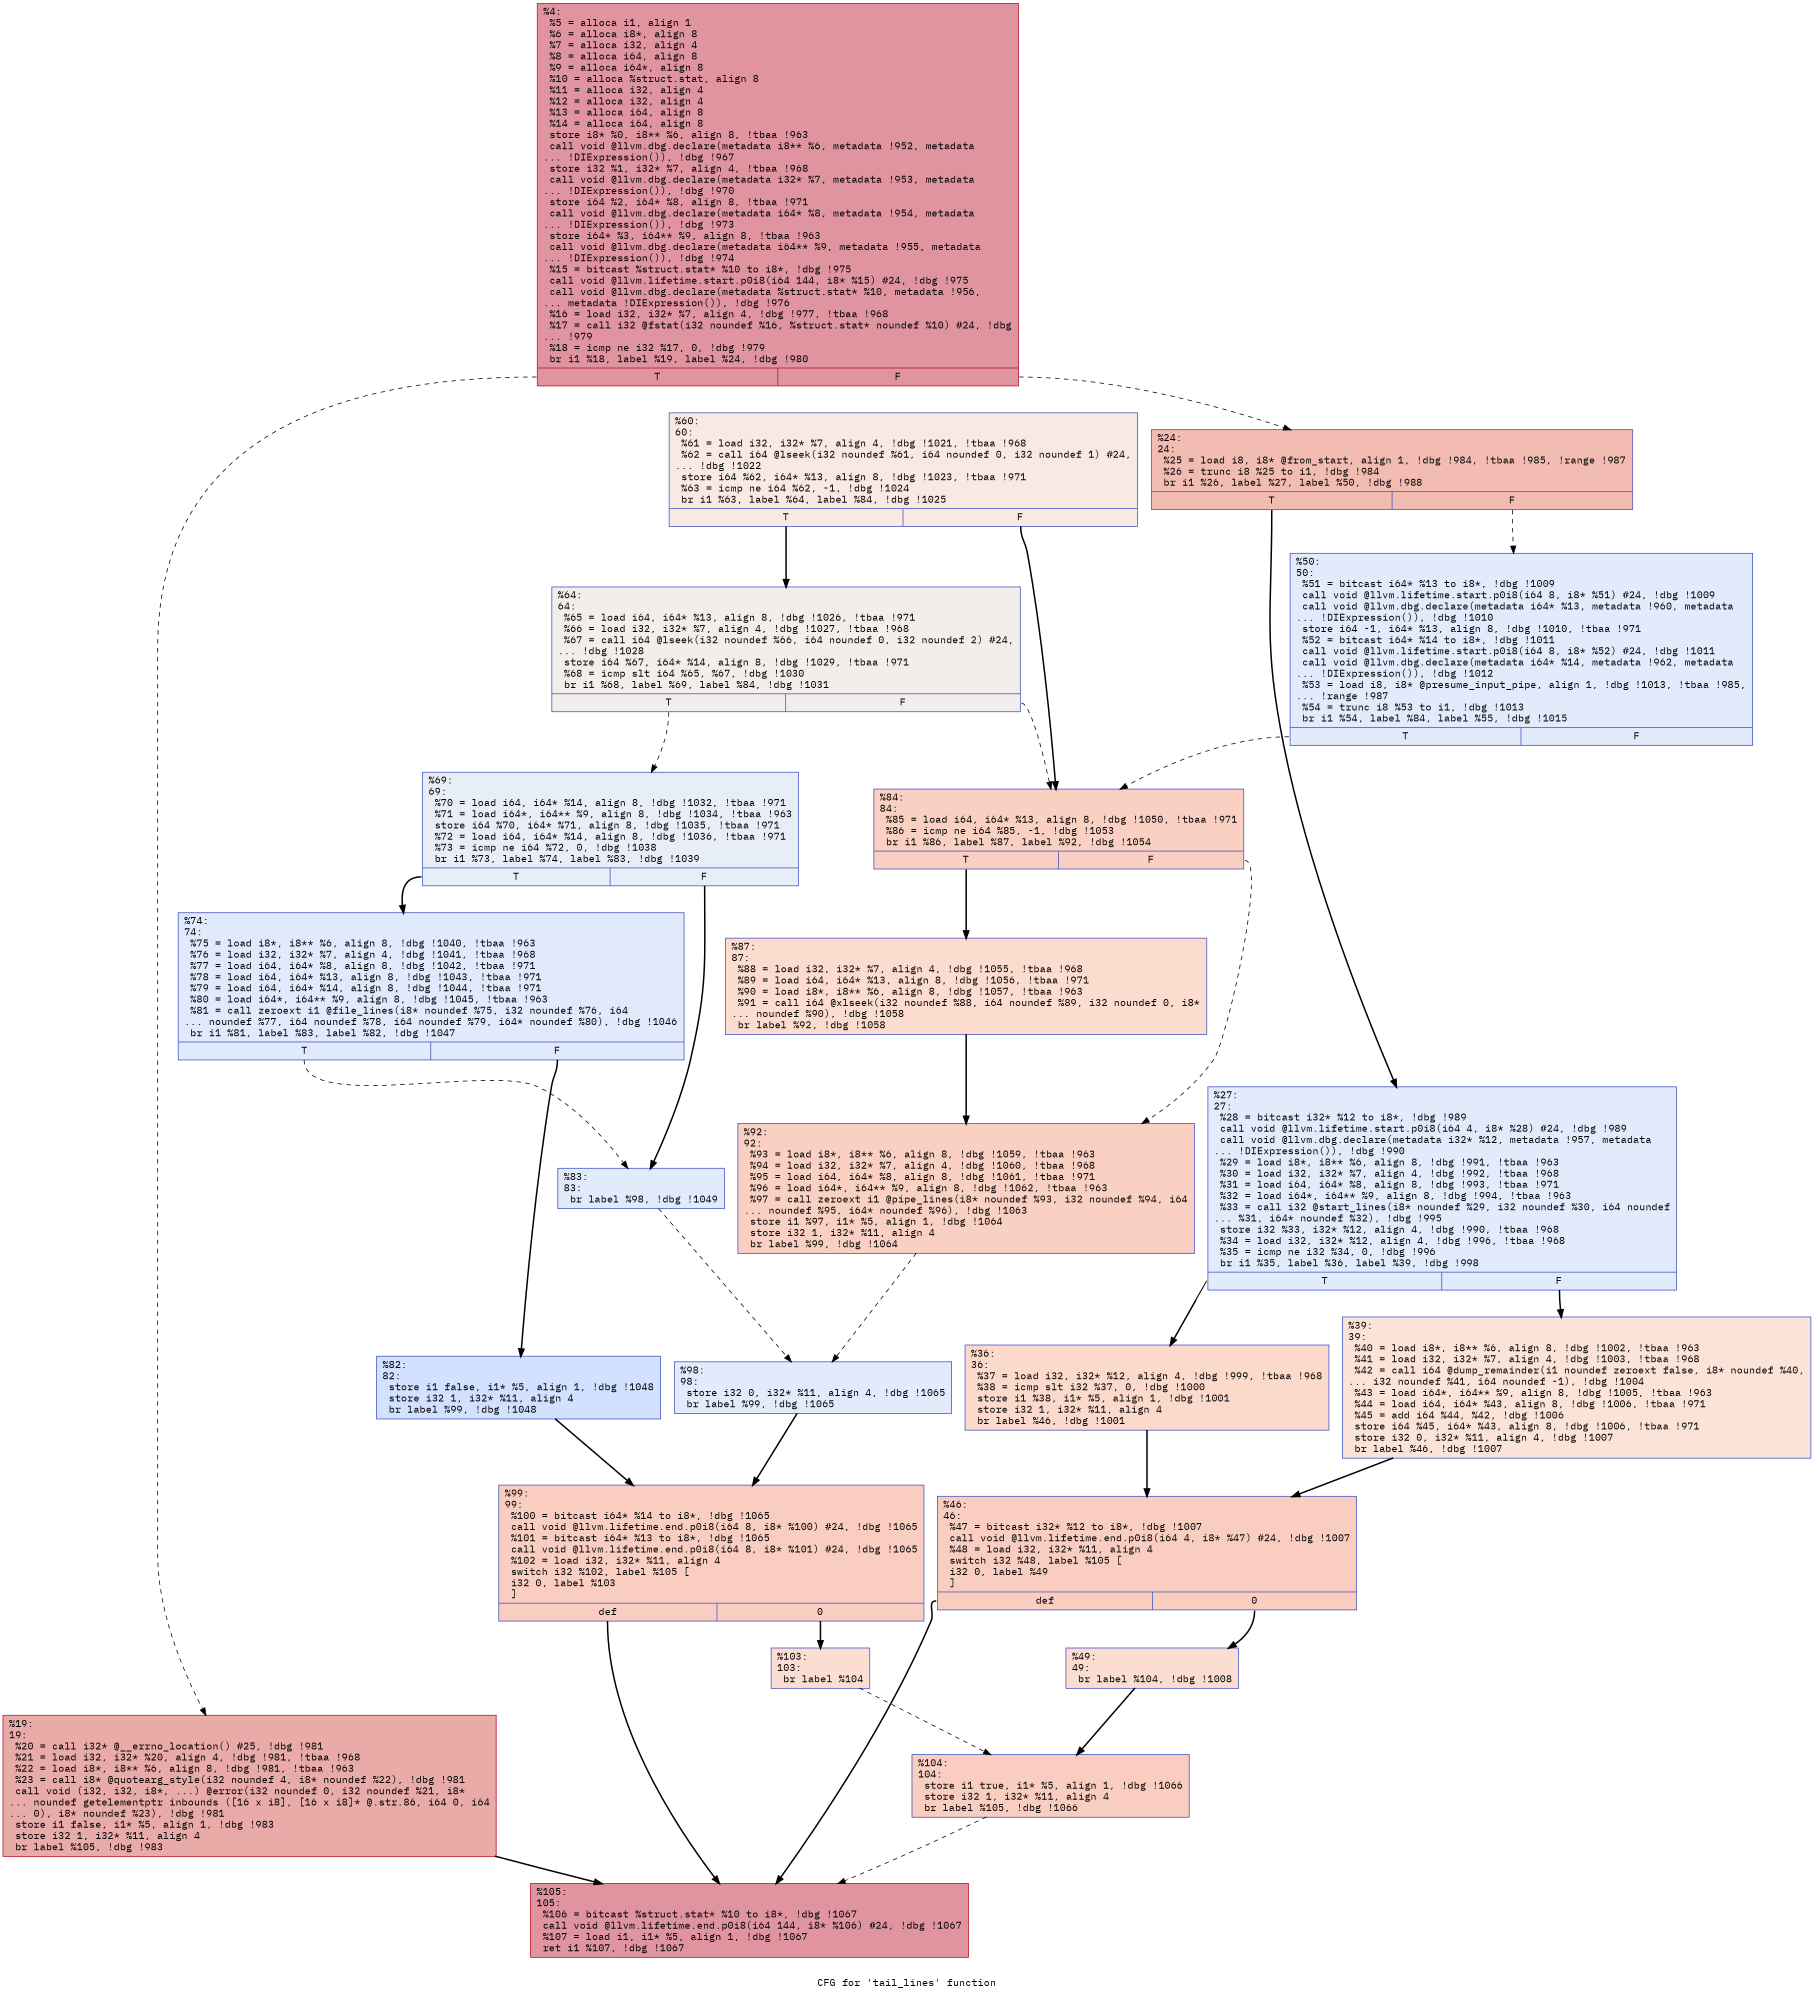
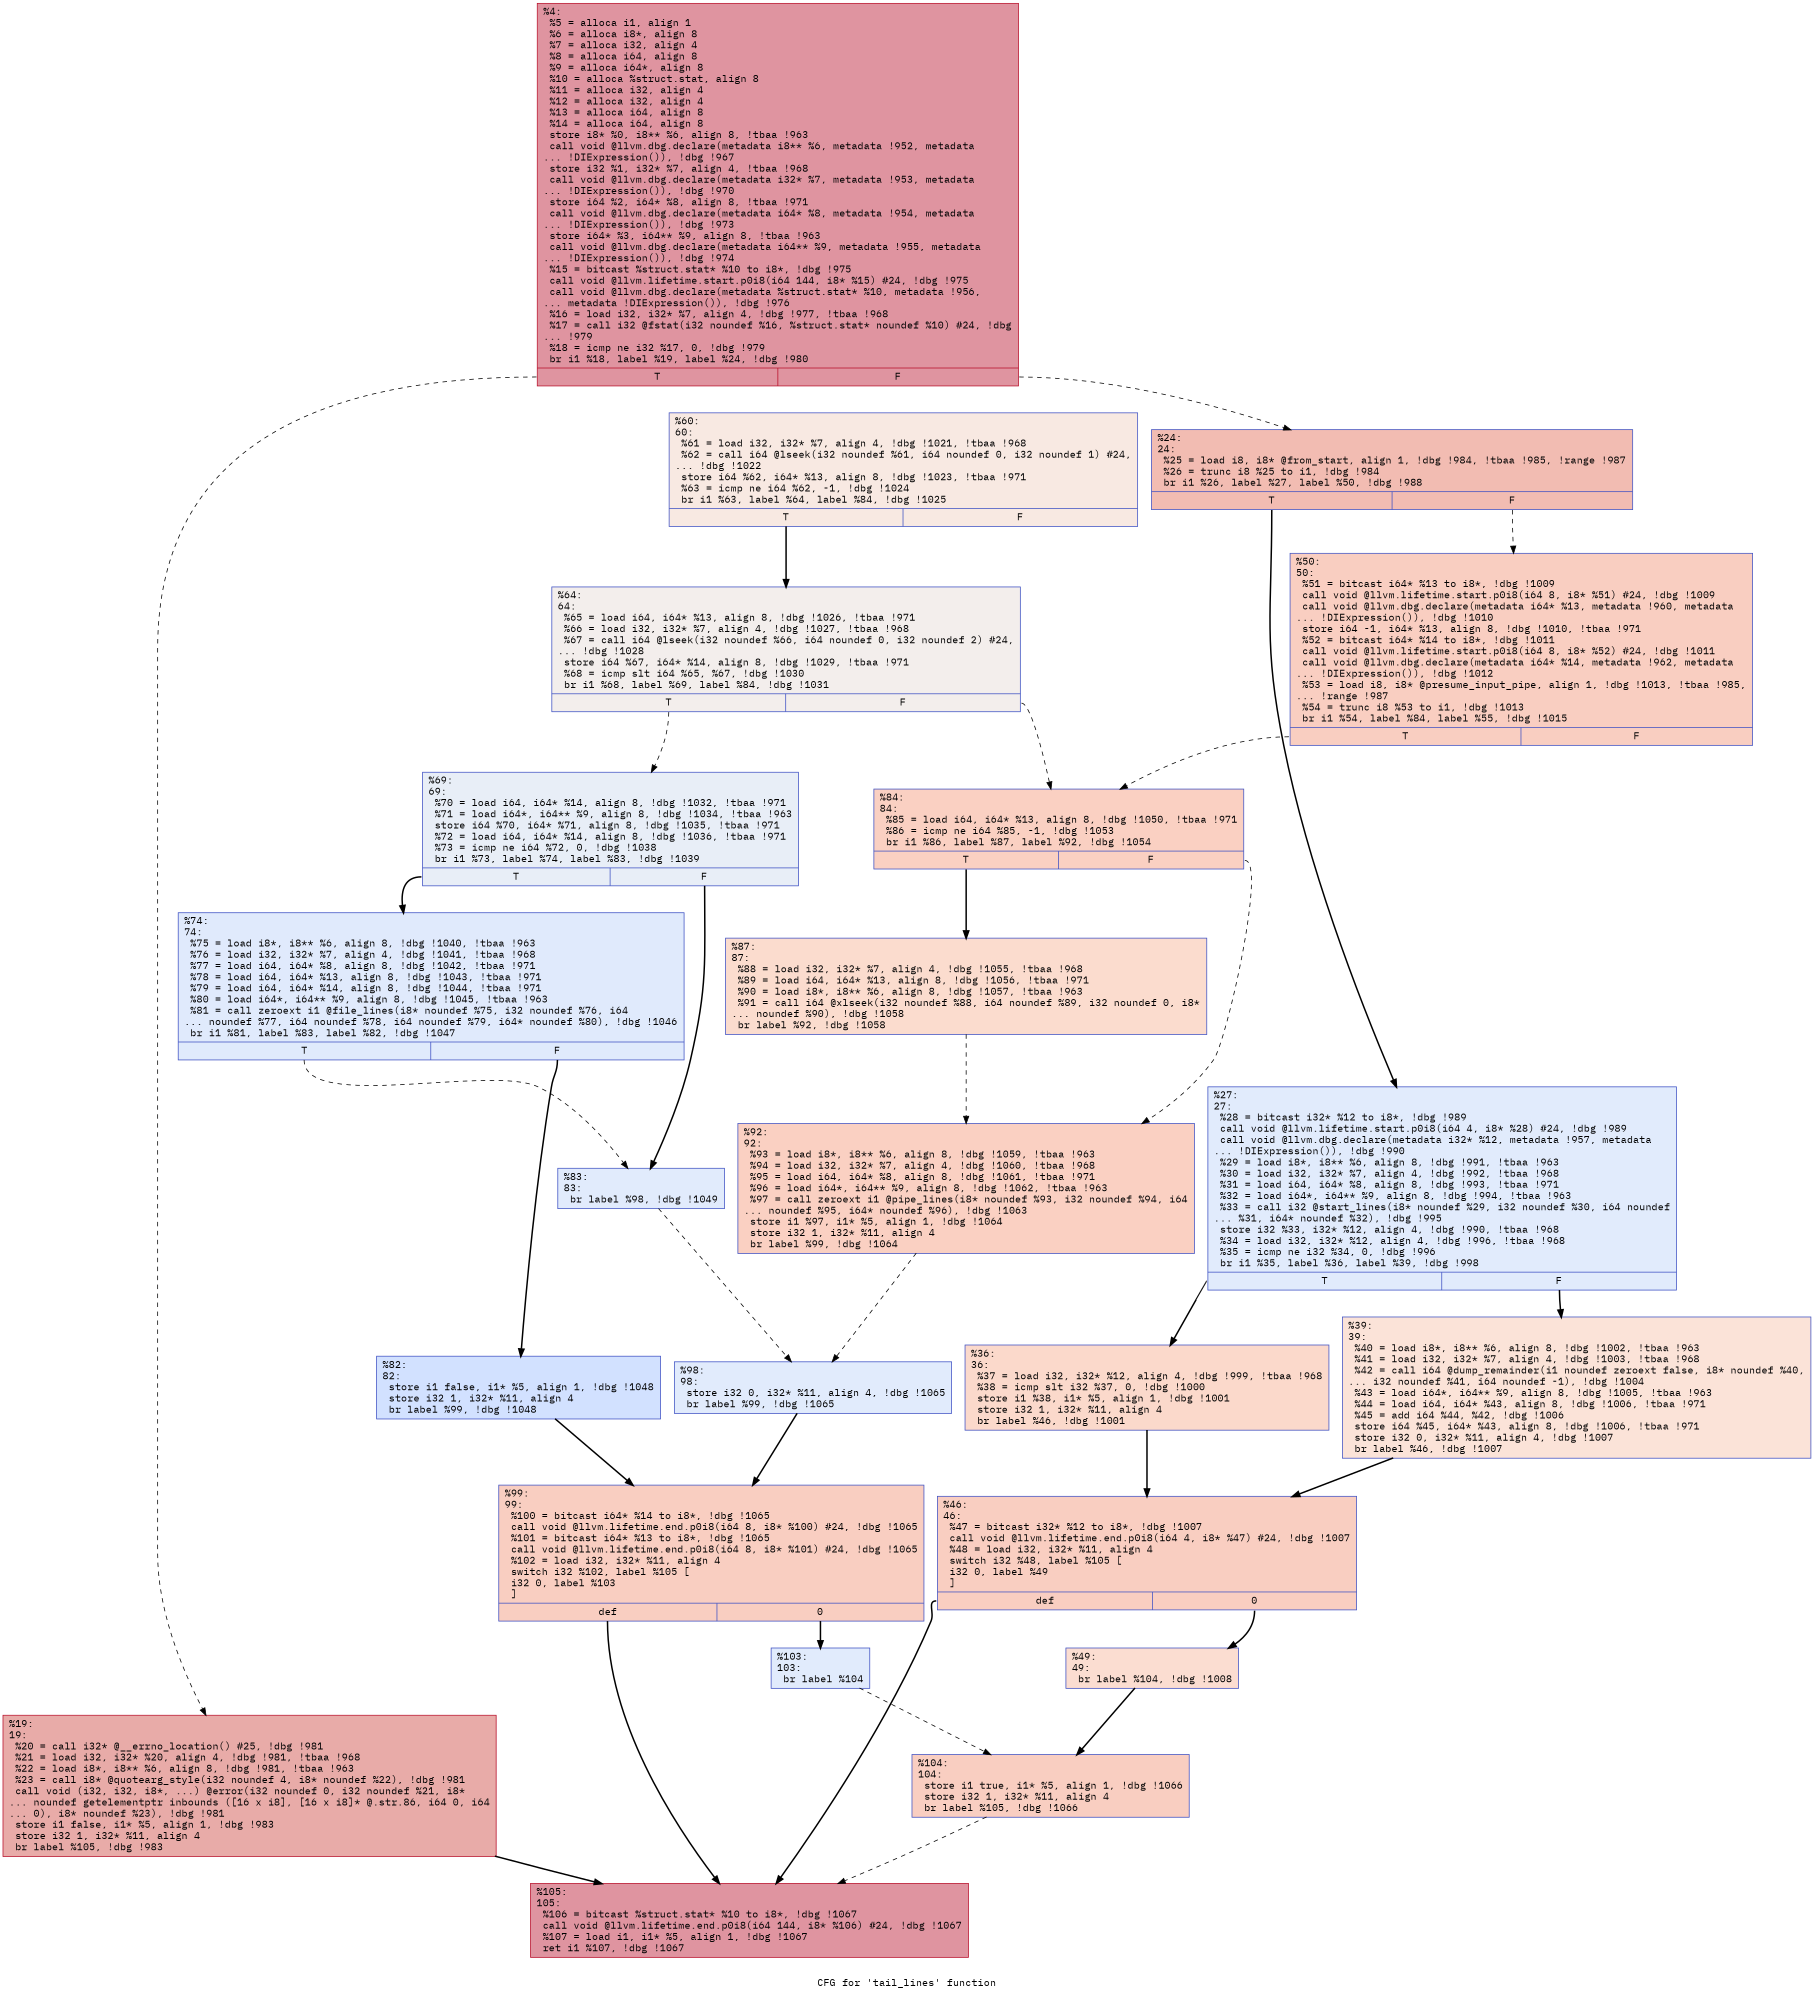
node "%50:": fillcolor #bbd1f870 -> #f2907270
edge "%60:" -> "%84:": removed
edge "%87:" -> "%92:": style bold -> dashed
node "%103:": fillcolor #f7b39670 -> #bbd1f870
